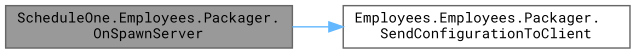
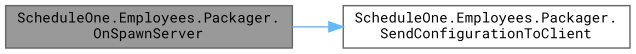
node "Employees.Employees.Packager. SendConfigurationToClient": label "Employees.Employees.Packager. SendConfigurationToClient" -> "ScheduleOne.Employees.Packager. SendConfigurationToClient"
